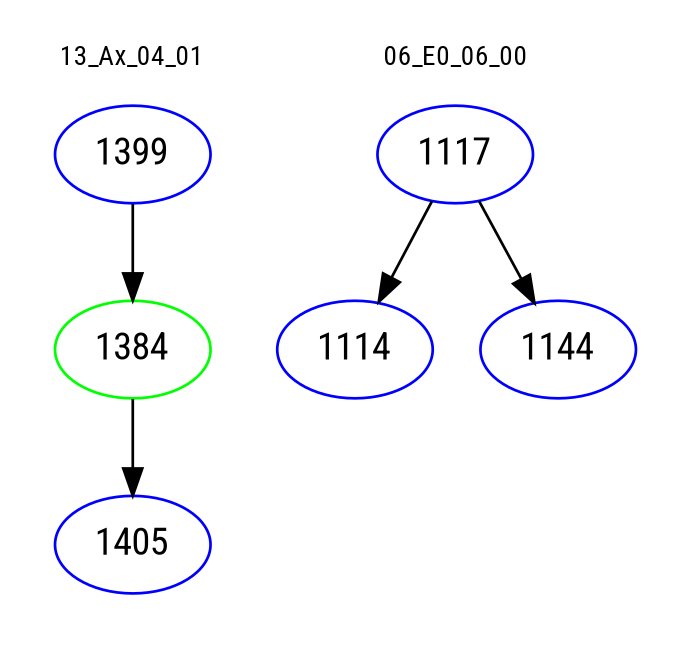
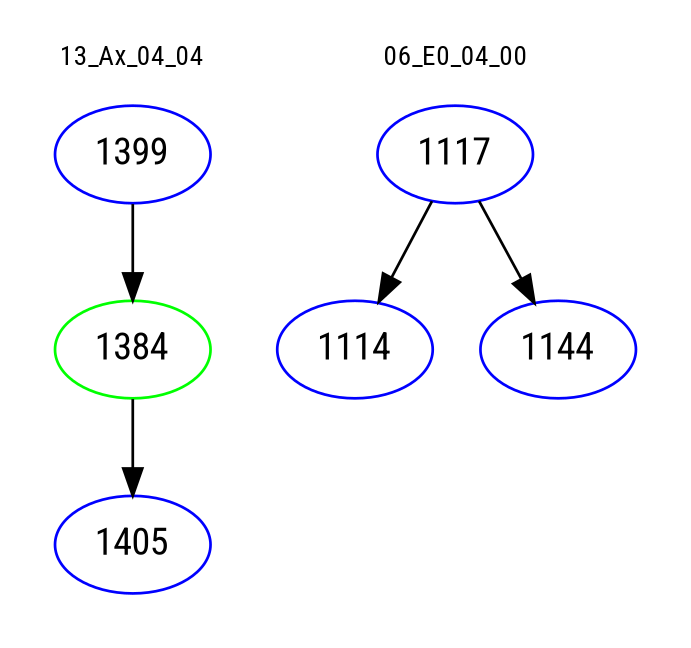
cluster "13_Ax_04_01": label "13_Ax_04_01" -> "13_Ax_04_04"
cluster "06_E0_06_00": label "06_E0_06_00" -> "06_E0_04_00"
